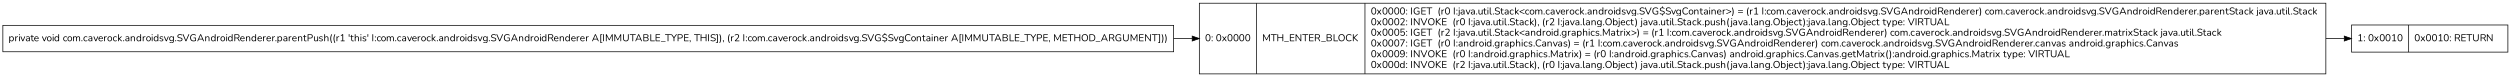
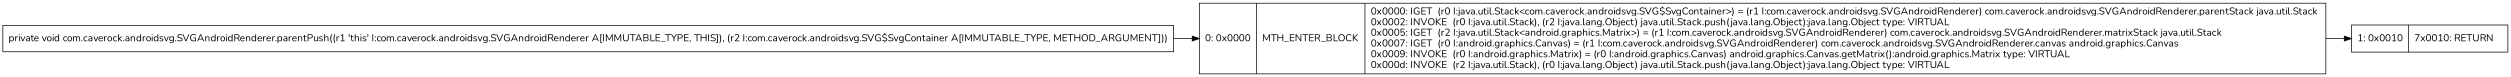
node "1: 0x0010": text "0x0010: RETURN" -> "7x0010: RETURN"
